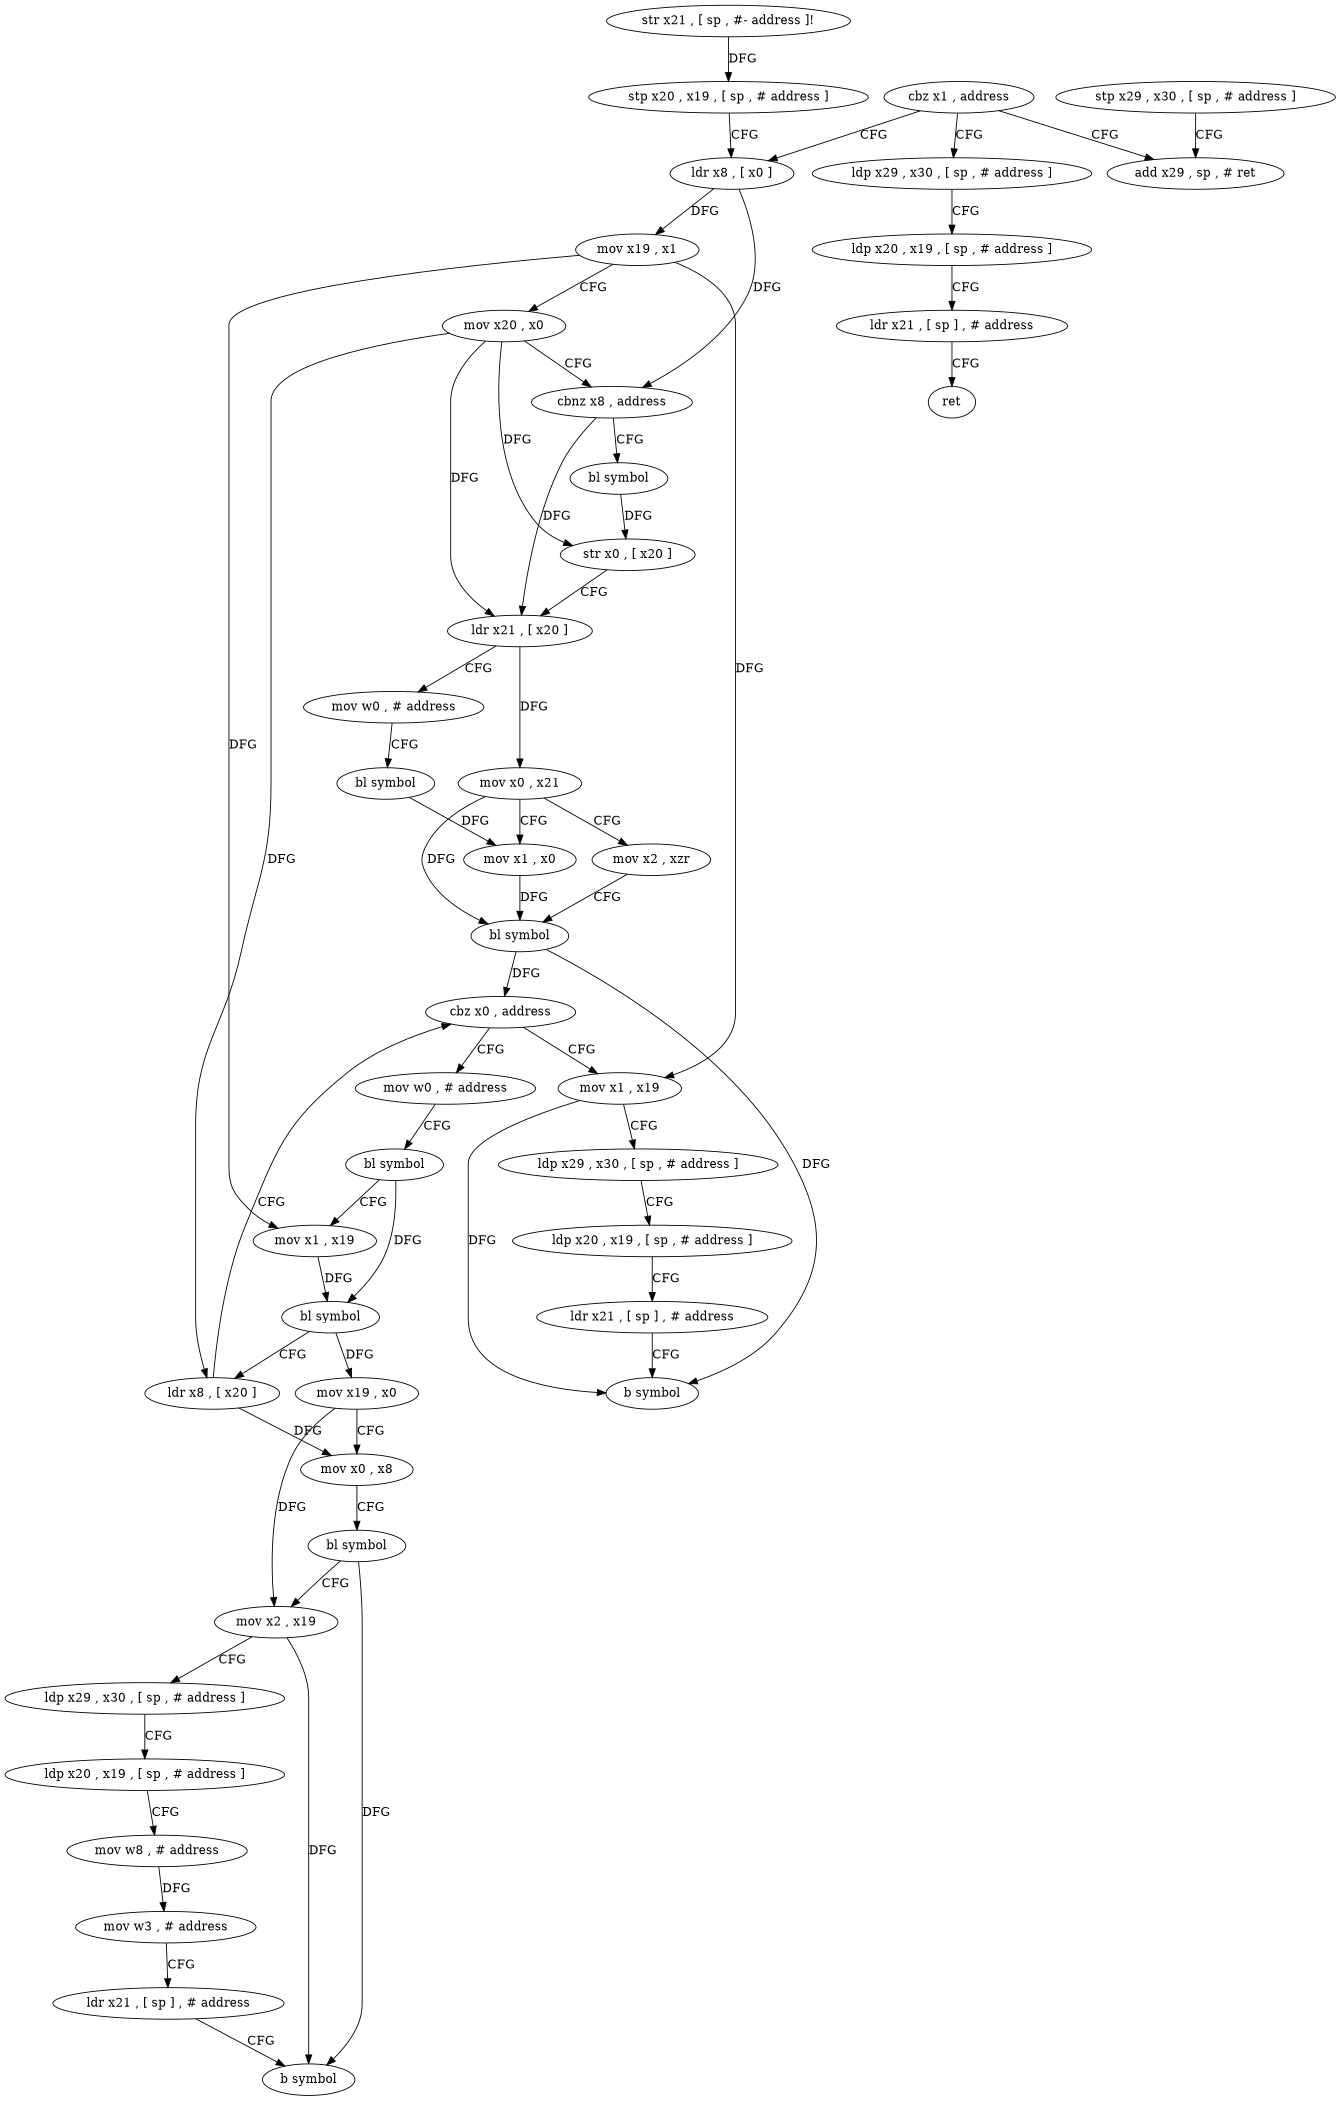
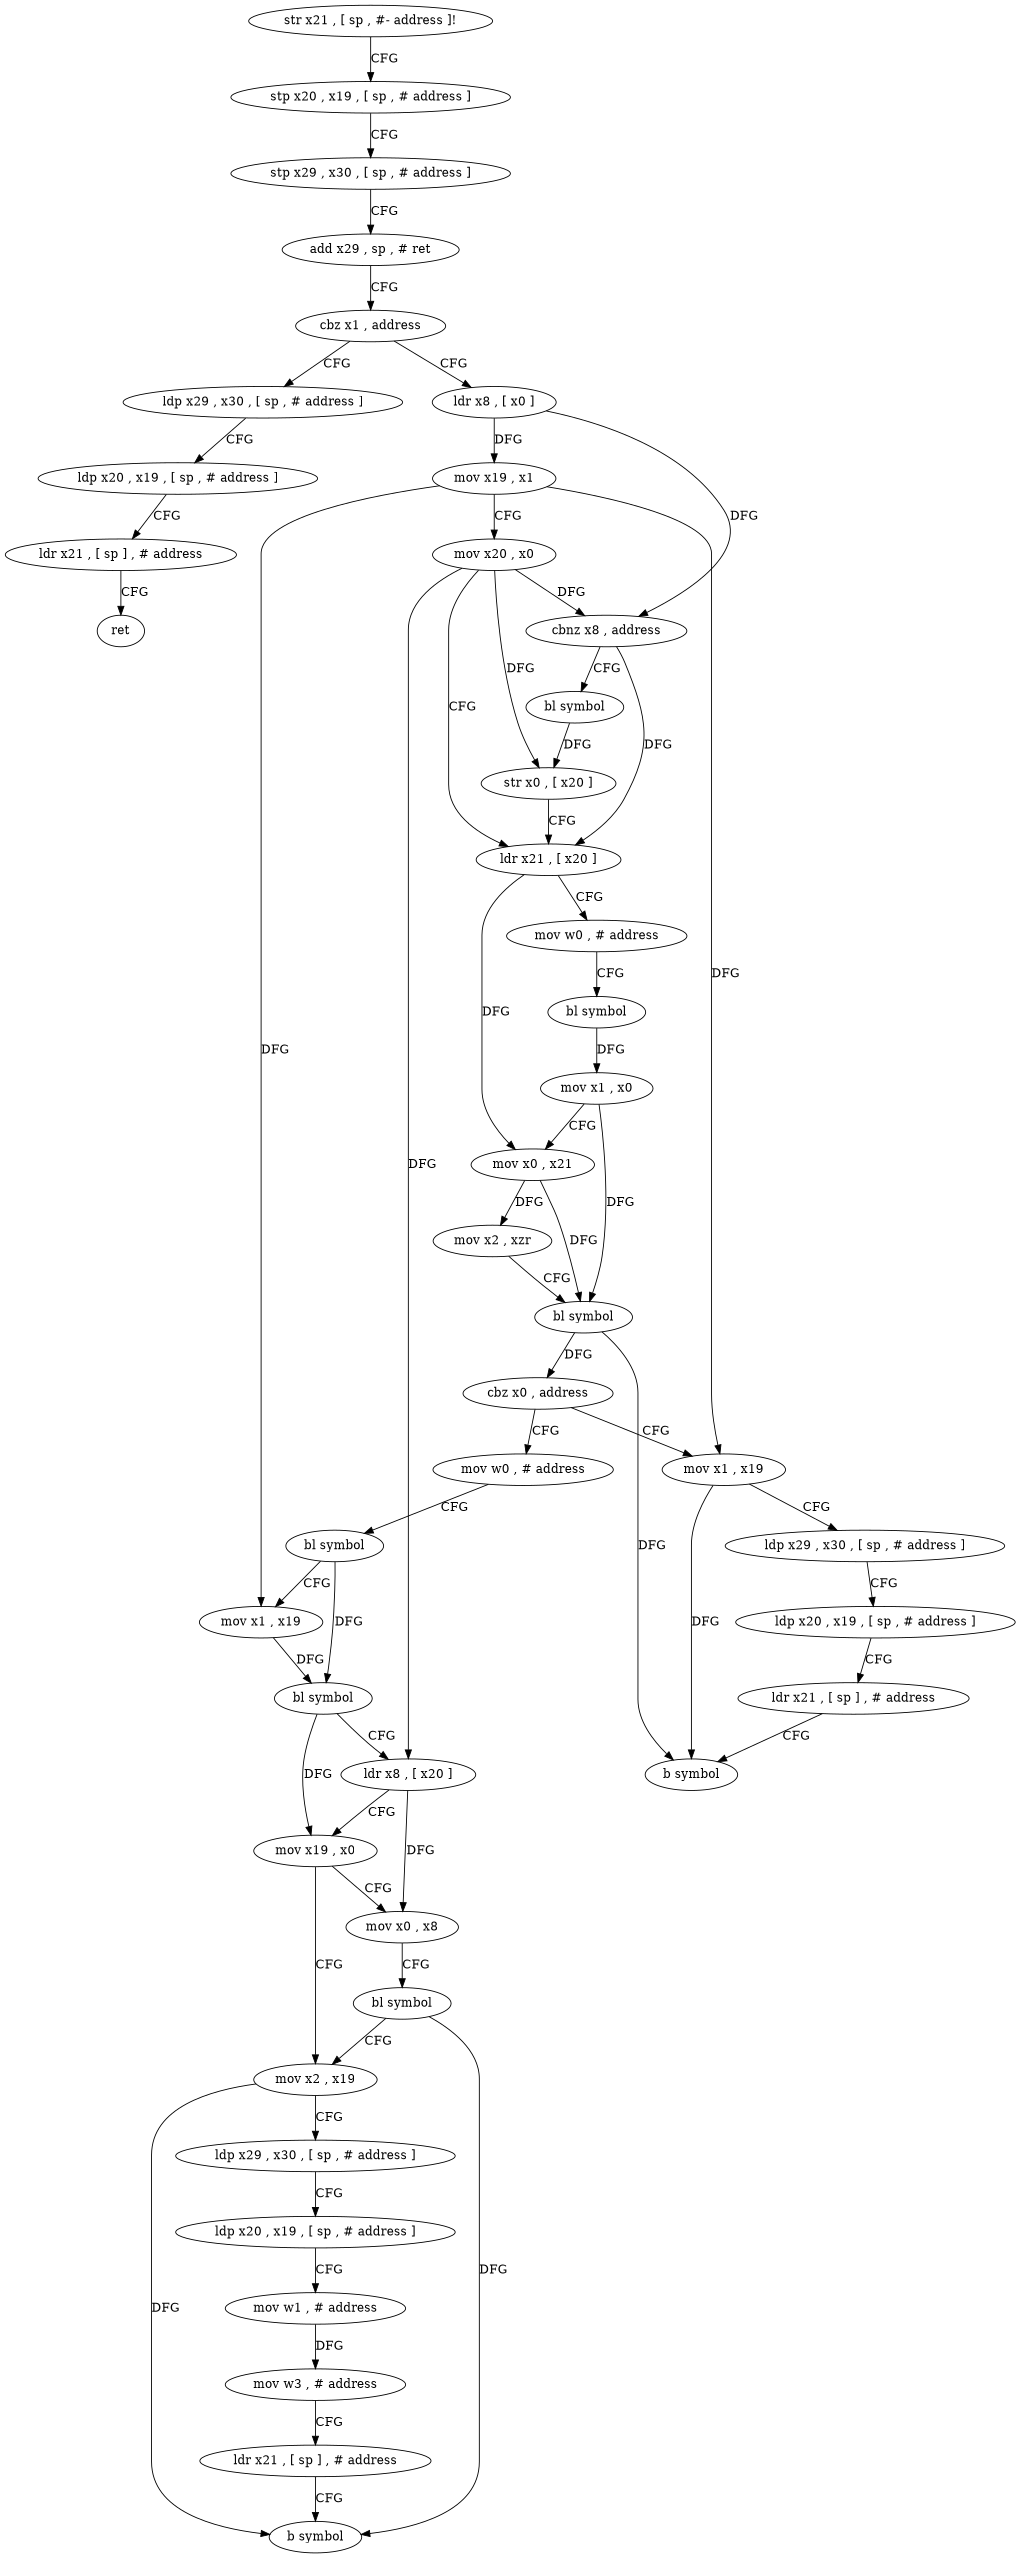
edge "str x21 , [ sp , #- address ]!" -> "stp x20 , x19 , [ sp , # address ]": label "DFG" -> "CFG"
edge "stp x20 , x19 , [ sp , # address ]" -> "ldr x8 , [ x0 ]": now "stp x20 , x19 , [ sp , # address ]" -> "stp x29 , x30 , [ sp , # address ]"
edge "cbz x1 , address" -> "add x29 , sp , # ret": reversed
edge "mov x20 , x0" -> "cbnz x8 , address": label "CFG" -> "DFG"
edge "mov x20 , x0" -> "ldr x21 , [ x20 ]": label "DFG" -> "CFG"
edge "mov x0 , x21" -> "mov x1 , x0": reversed
edge "mov x0 , x21" -> "mov x2 , xzr": label "CFG" -> "DFG"
edge "ldr x8 , [ x20 ]" -> "cbz x0 , address": now "ldr x8 , [ x20 ]" -> "mov x19 , x0"
edge "mov x19 , x0" -> "mov x2 , x19": label "DFG" -> "CFG"
node "mov w8 , # address": label "mov w8 , # address" -> "mov w1 , # address"
